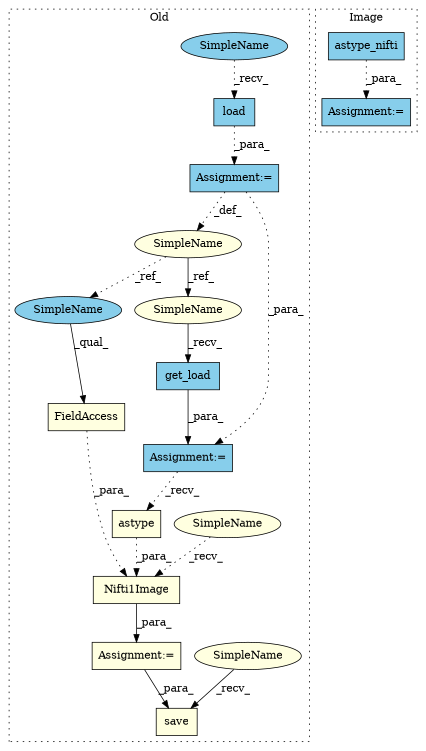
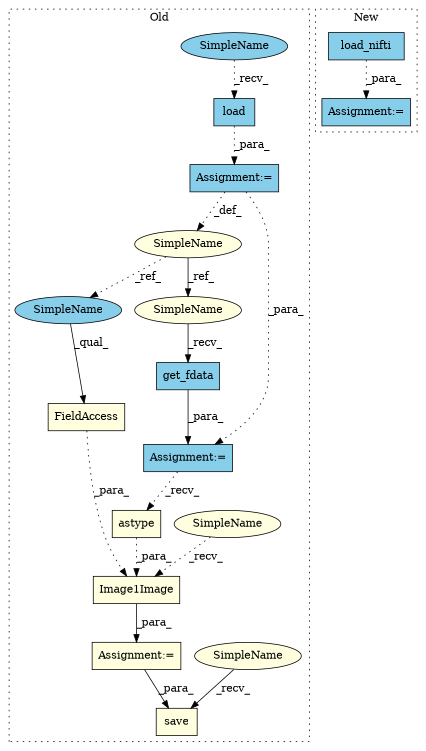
cluster "Image": label "Image" -> "New"
node "astype_nifti": label "astype_nifti" -> "load_nifti"
node "get_load": label "get_load" -> "get_fdata"
node "Nifti1Image": label "Nifti1Image" -> "Image1Image"
